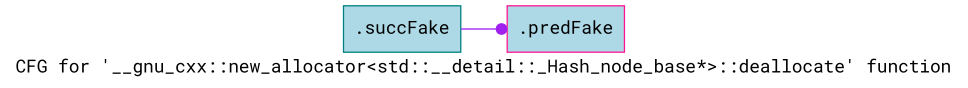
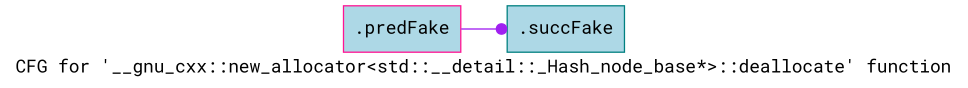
edge ".succFake" -> ".predFake": reversed
